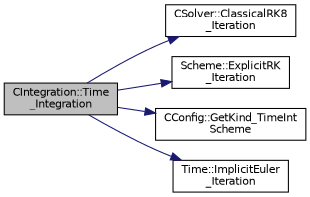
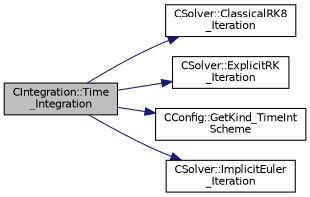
node "Scheme::ExplicitRK _Iteration": label "Scheme::ExplicitRK _Iteration" -> "CSolver::ExplicitRK _Iteration"
node "Time::ImplicitEuler _Iteration": label "Time::ImplicitEuler _Iteration" -> "CSolver::ImplicitEuler _Iteration"
